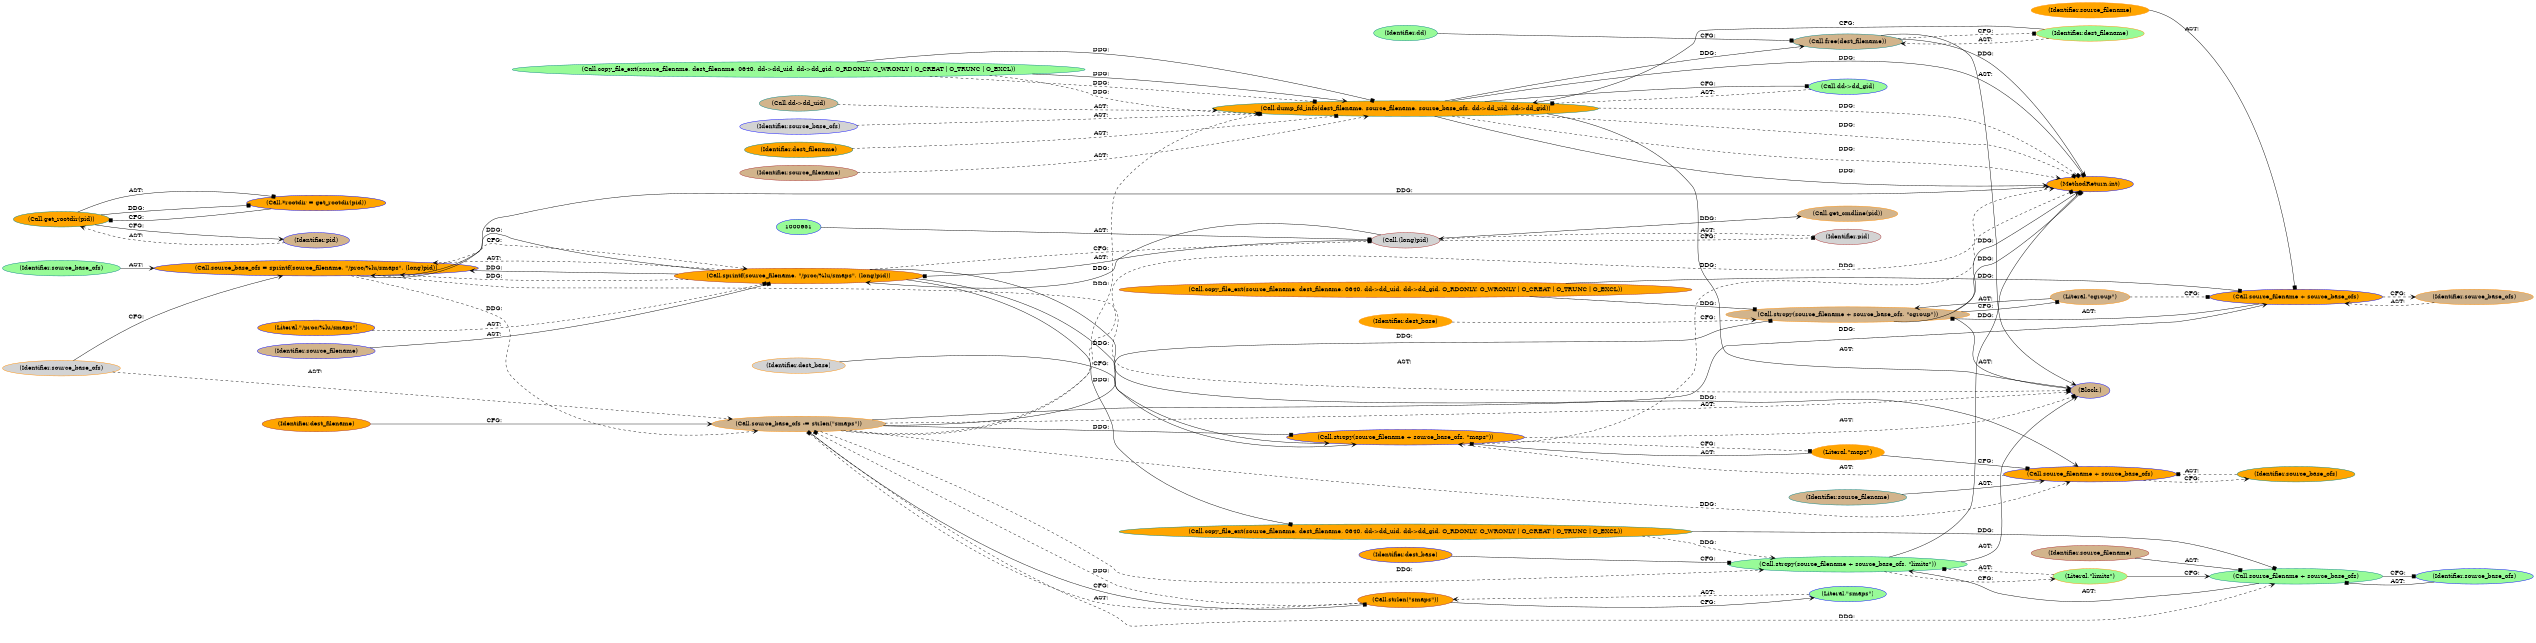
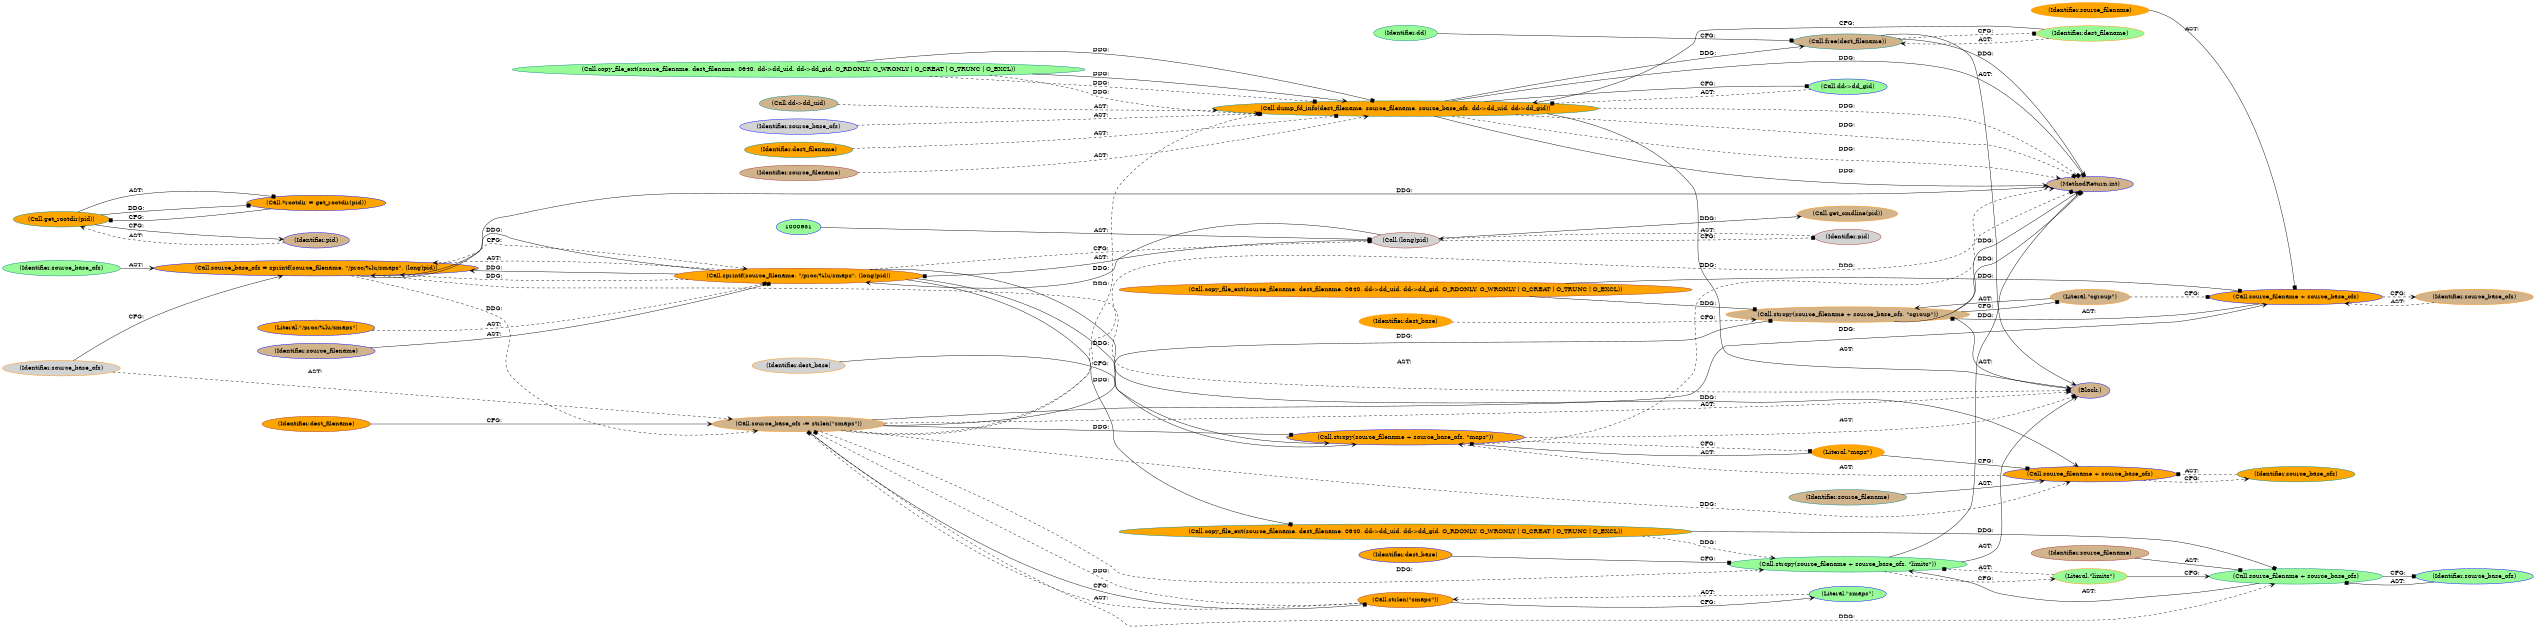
node "(MethodReturn,int)": fillcolor orange -> tan
